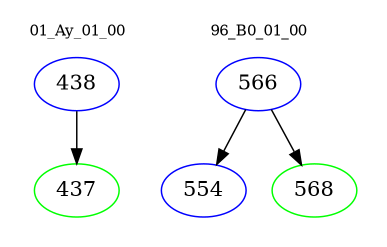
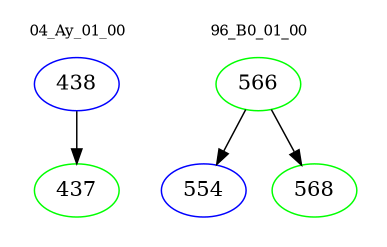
cluster "01_Ay_01_00": label "01_Ay_01_00" -> "04_Ay_01_00"
node "566": color blue -> green
